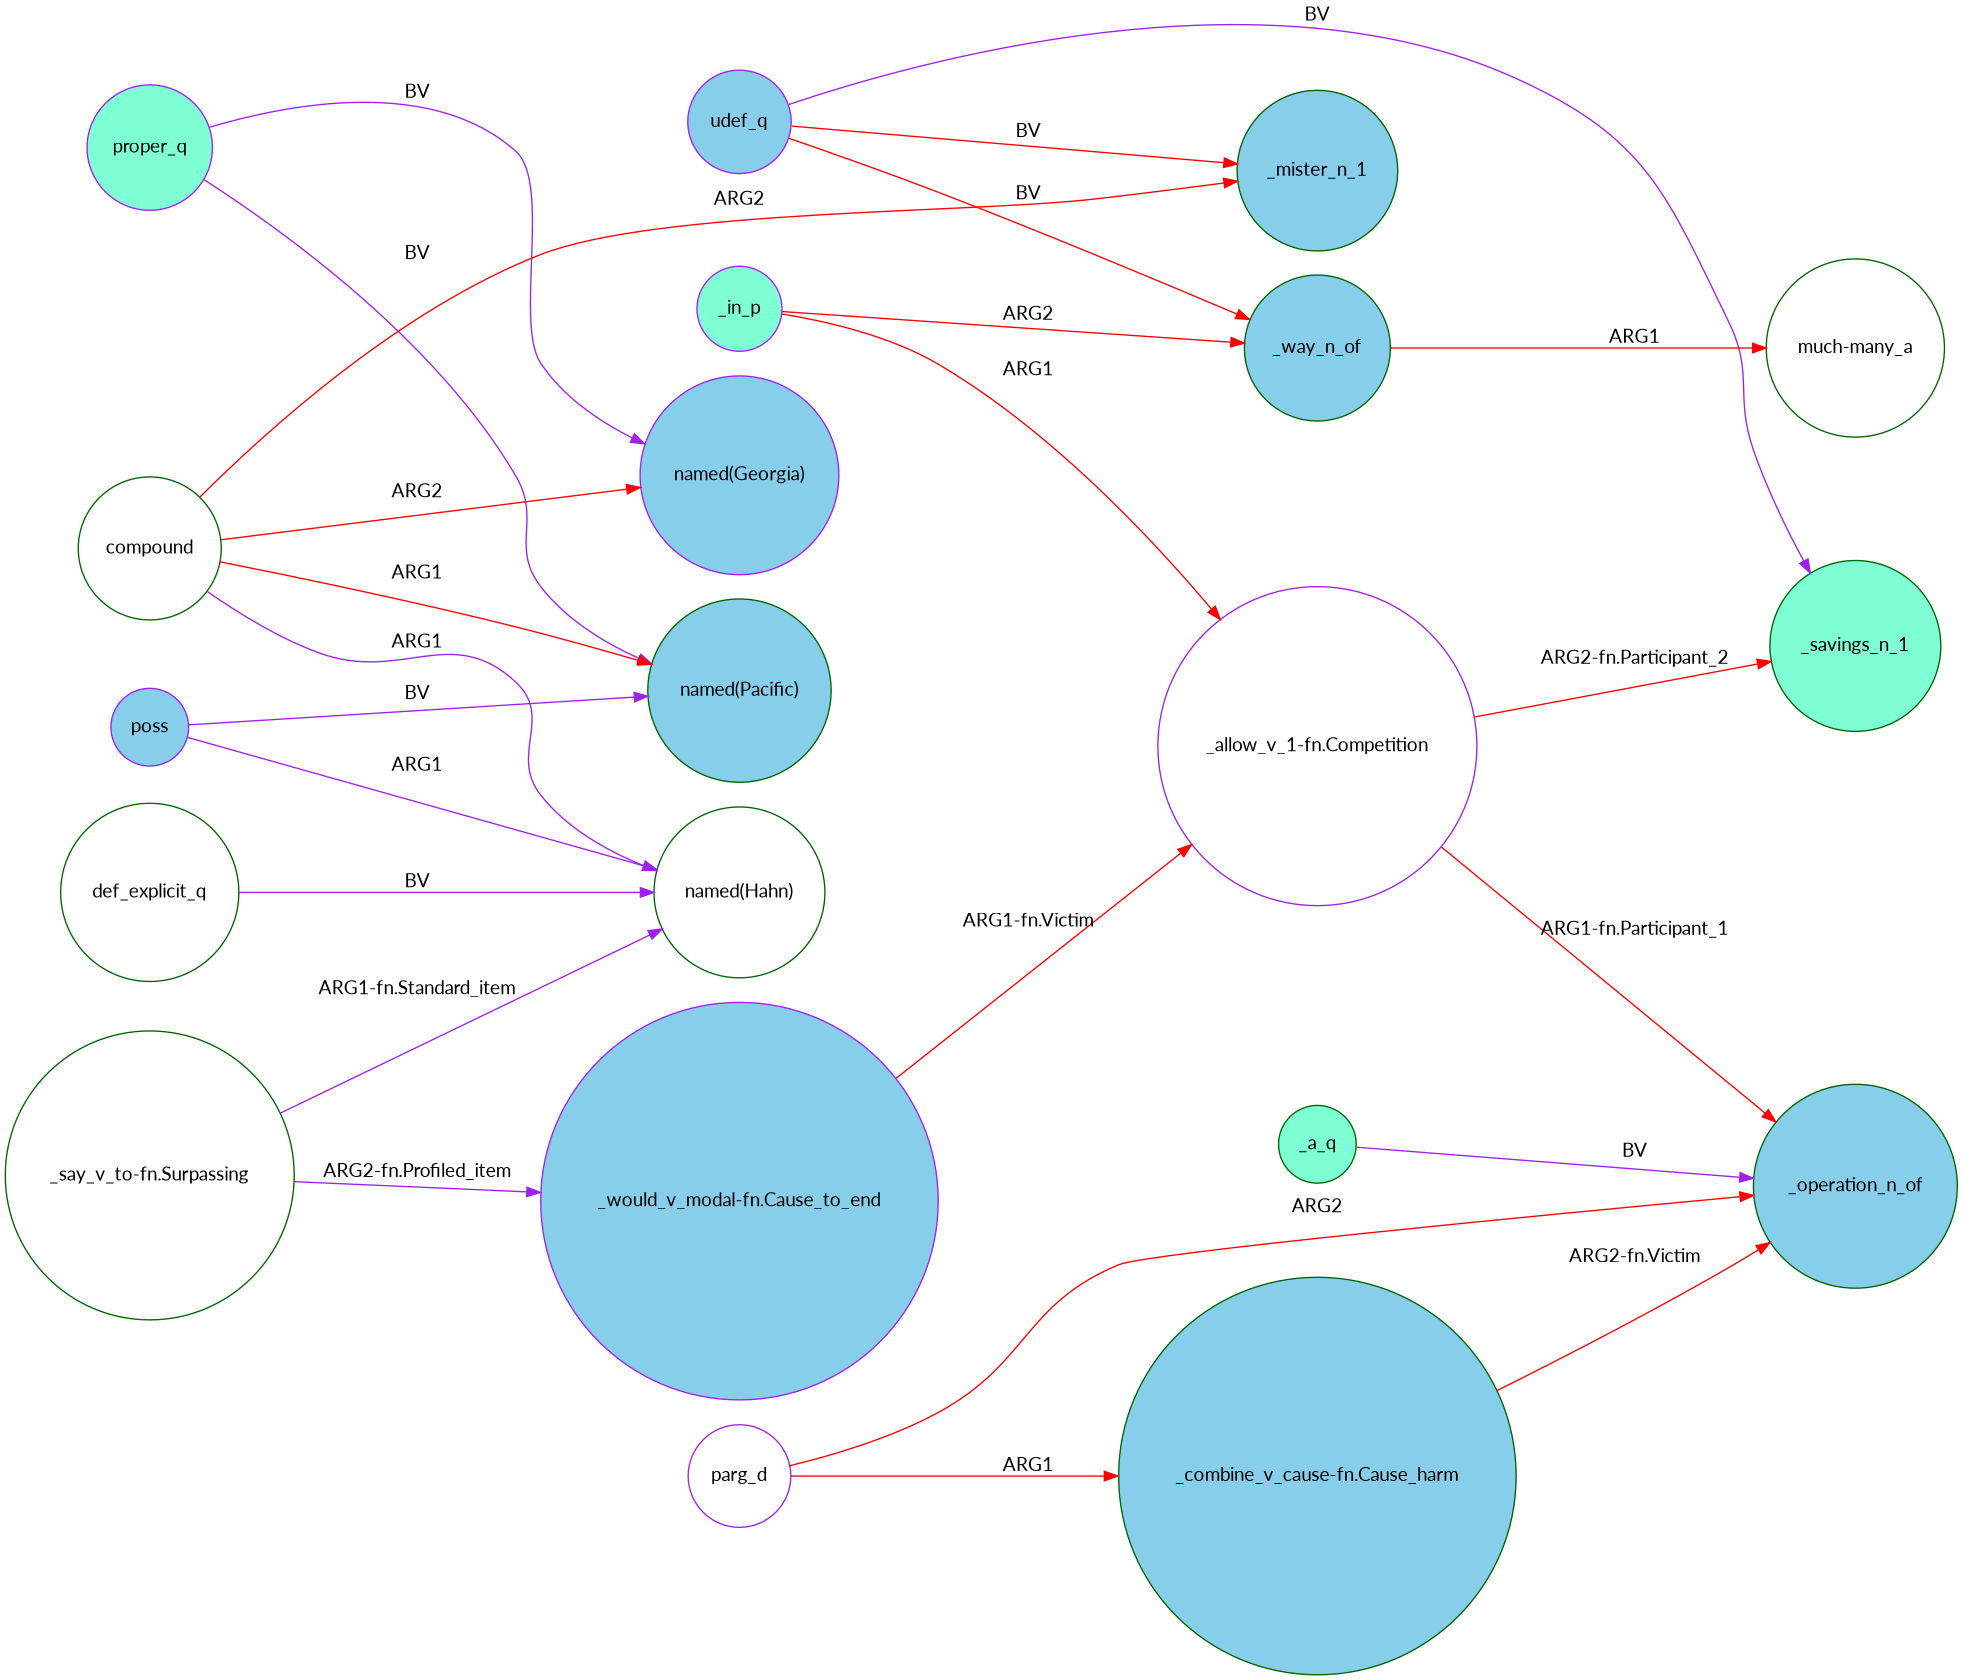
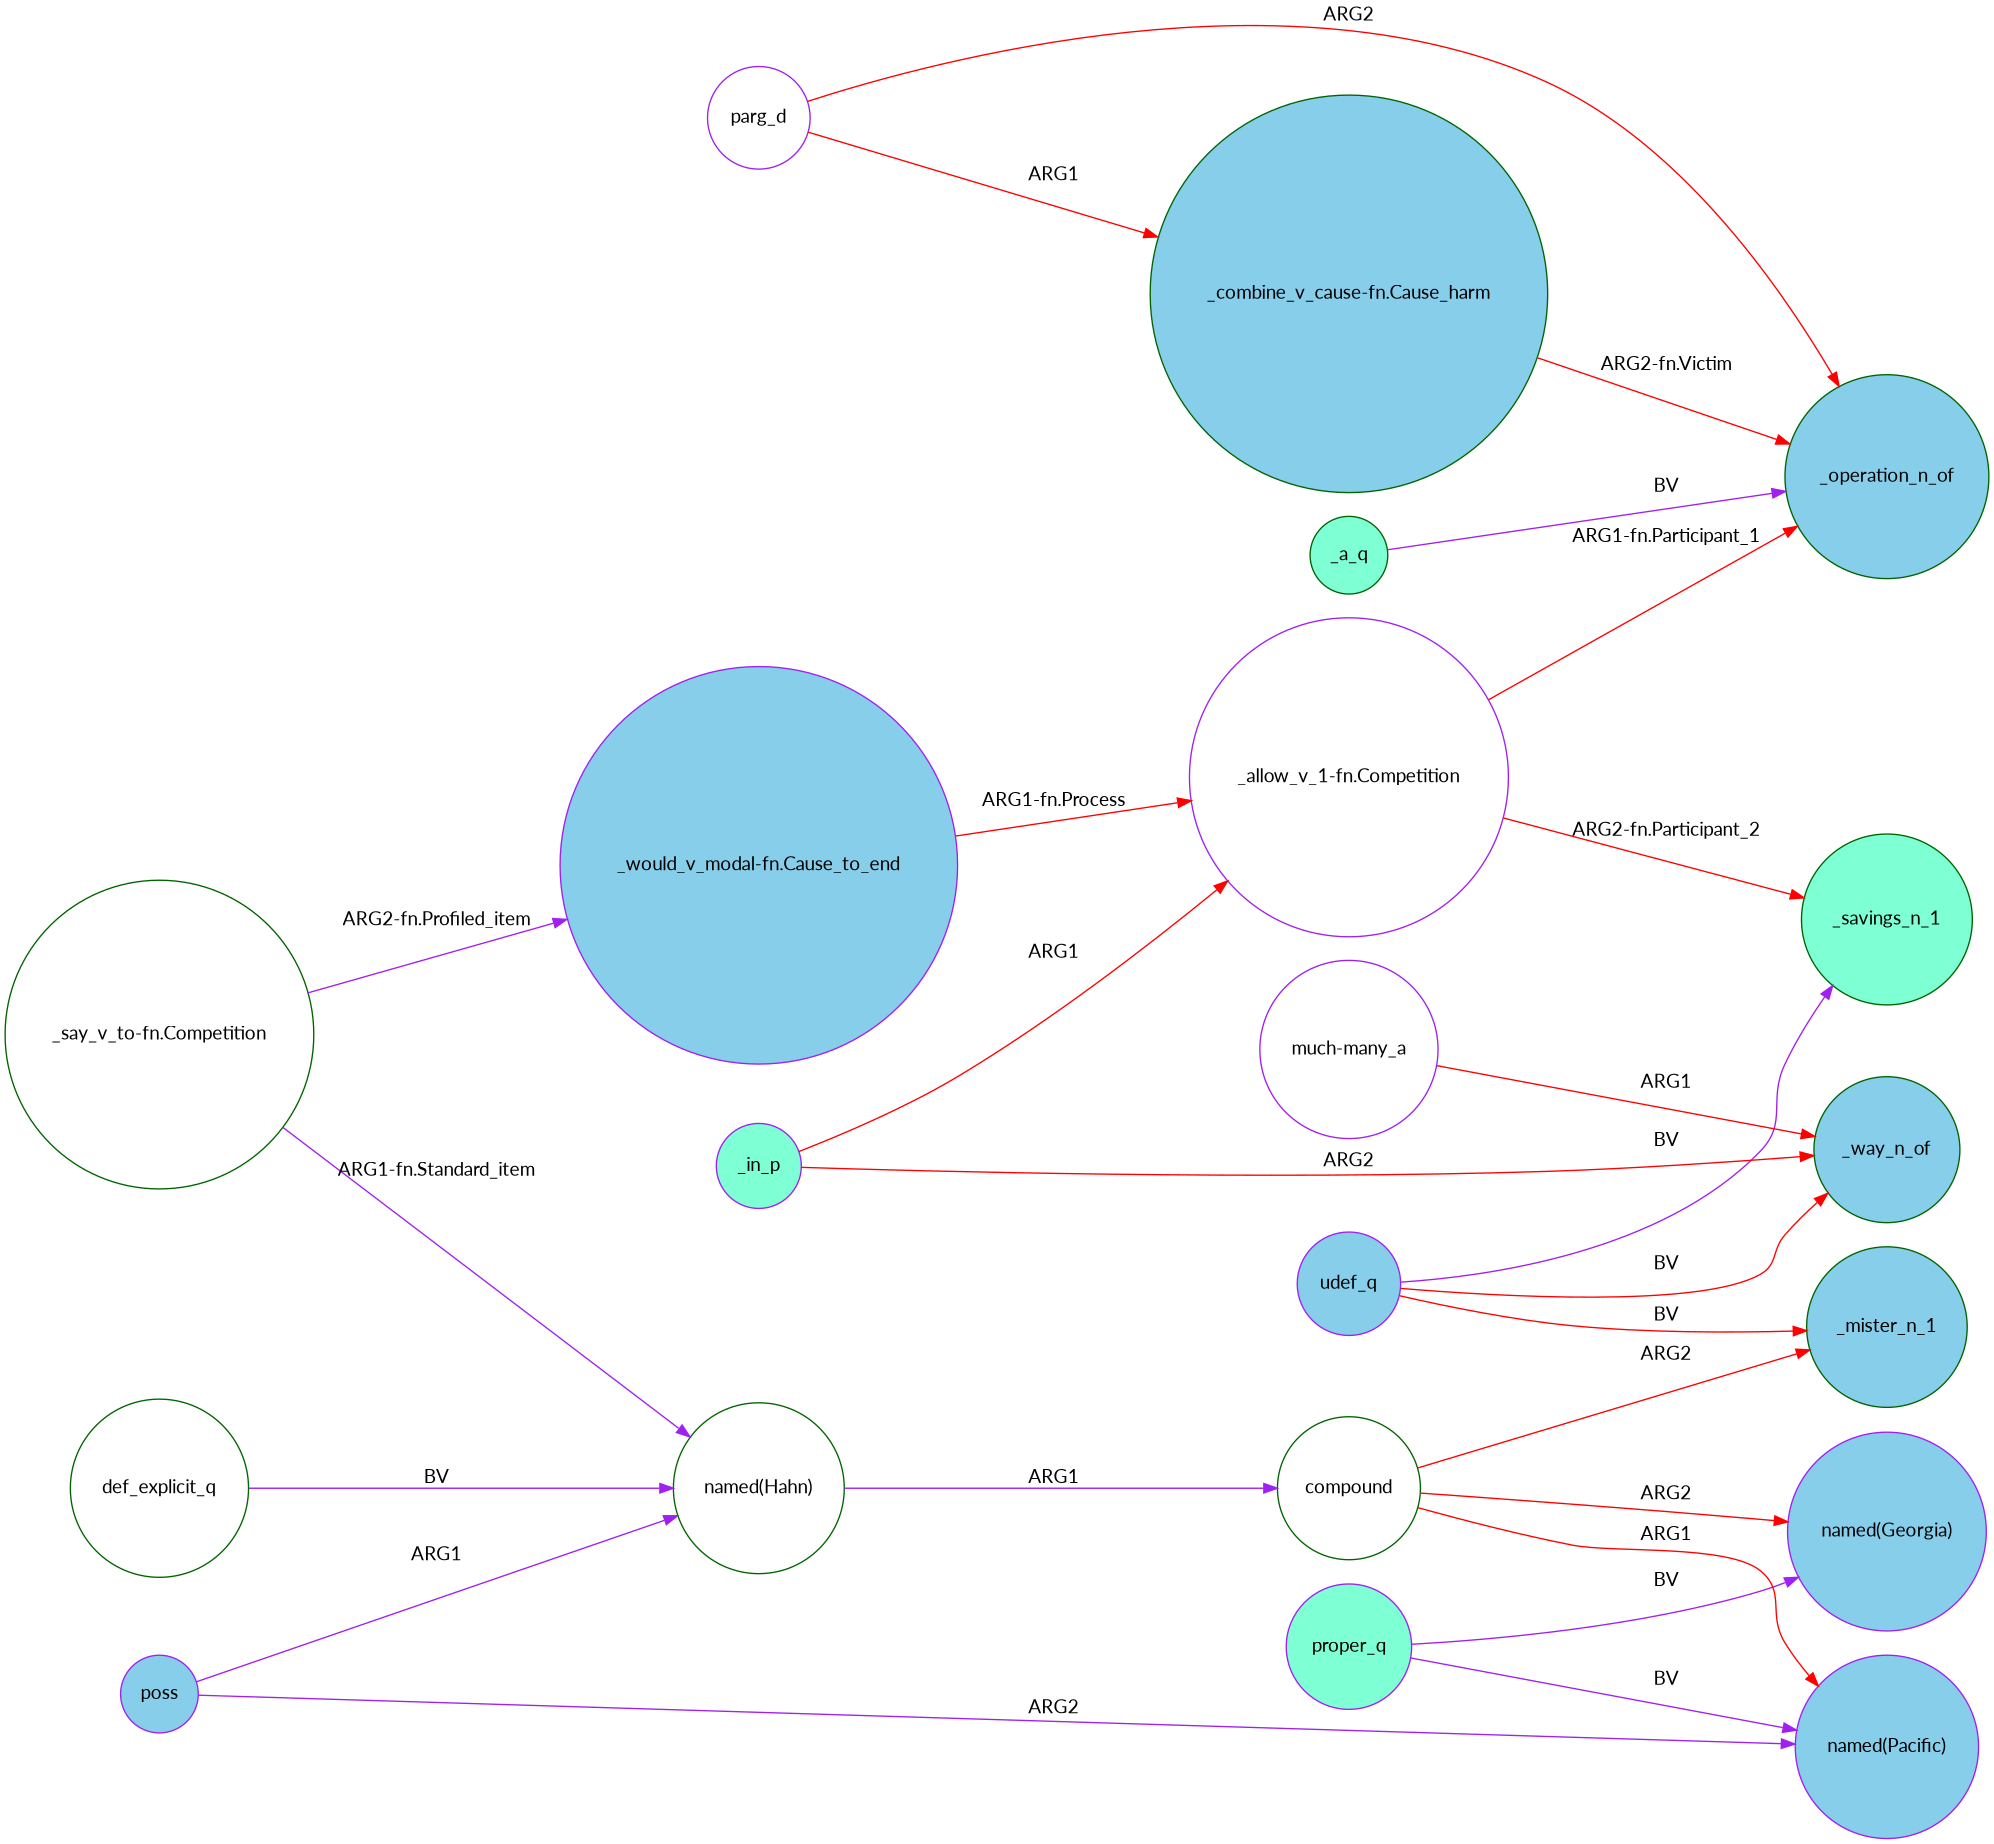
edge "_way_n_of" -> "much-many_a": reversed
node "much-many_a": color darkgreen -> purple
edge "compound" -> "named(Hahn)": reversed
node "named(Pacific)": color darkgreen -> purple
edge "poss" -> "named(Pacific)": label "BV" -> "ARG2"
edge "_would_v_modal-fn.Cause_to_end" -> "_allow_v_1-fn.Competition": label "ARG1-fn.Victim" -> "ARG1-fn.Process"
node "_say_v_to-fn.Surpassing": label "_say_v_to-fn.Surpassing" -> "_say_v_to-fn.Competition"
